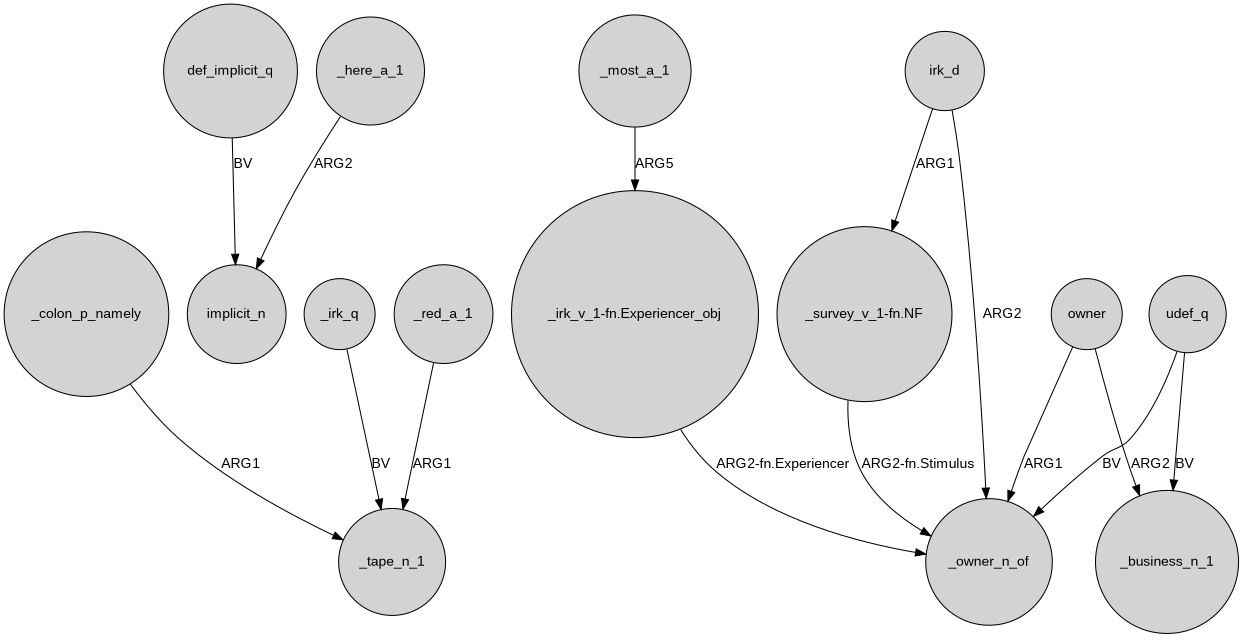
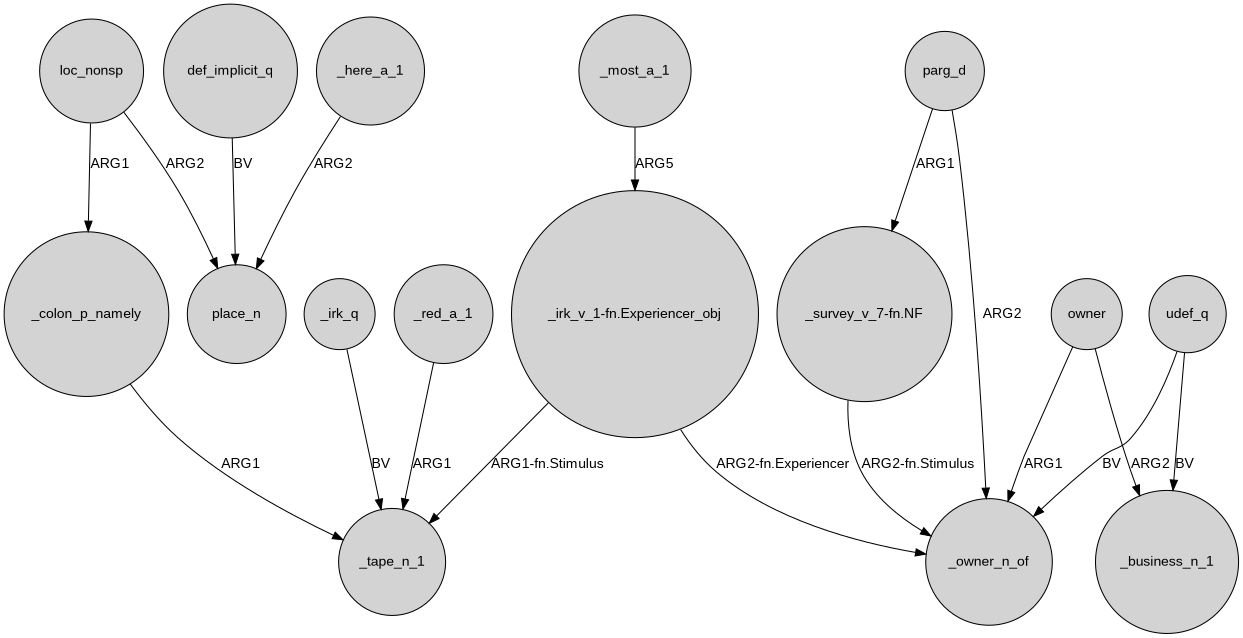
node "loc_nonsp": added
node "irk_d": label "irk_d" -> "parg_d"
node "implicit_n": label "implicit_n" -> "place_n"
node "_survey_v_1-fn.NF": label "_survey_v_1-fn.NF" -> "_survey_v_7-fn.NF"
edge "_irk_v_1-fn.Experiencer_obj" -> "_tape_n_1": added, label "ARG1-fn.Stimulus"
